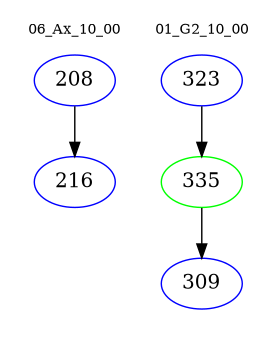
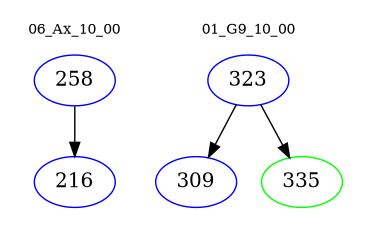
cluster "01_G2_10_00": label "01_G2_10_00" -> "01_G9_10_00"
node "208": label "208" -> "258"
edge "335" -> "309": now "323" -> "309"
